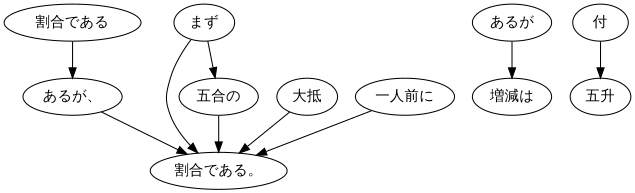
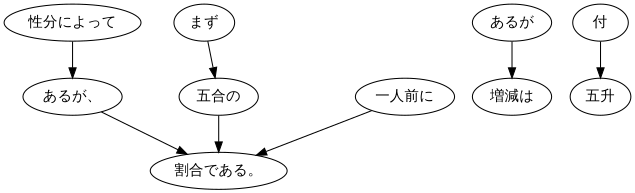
node "割合である": label "割合である" -> "性分によって"
edge "まず" -> "割合である。": removed
node "大抵": removed
